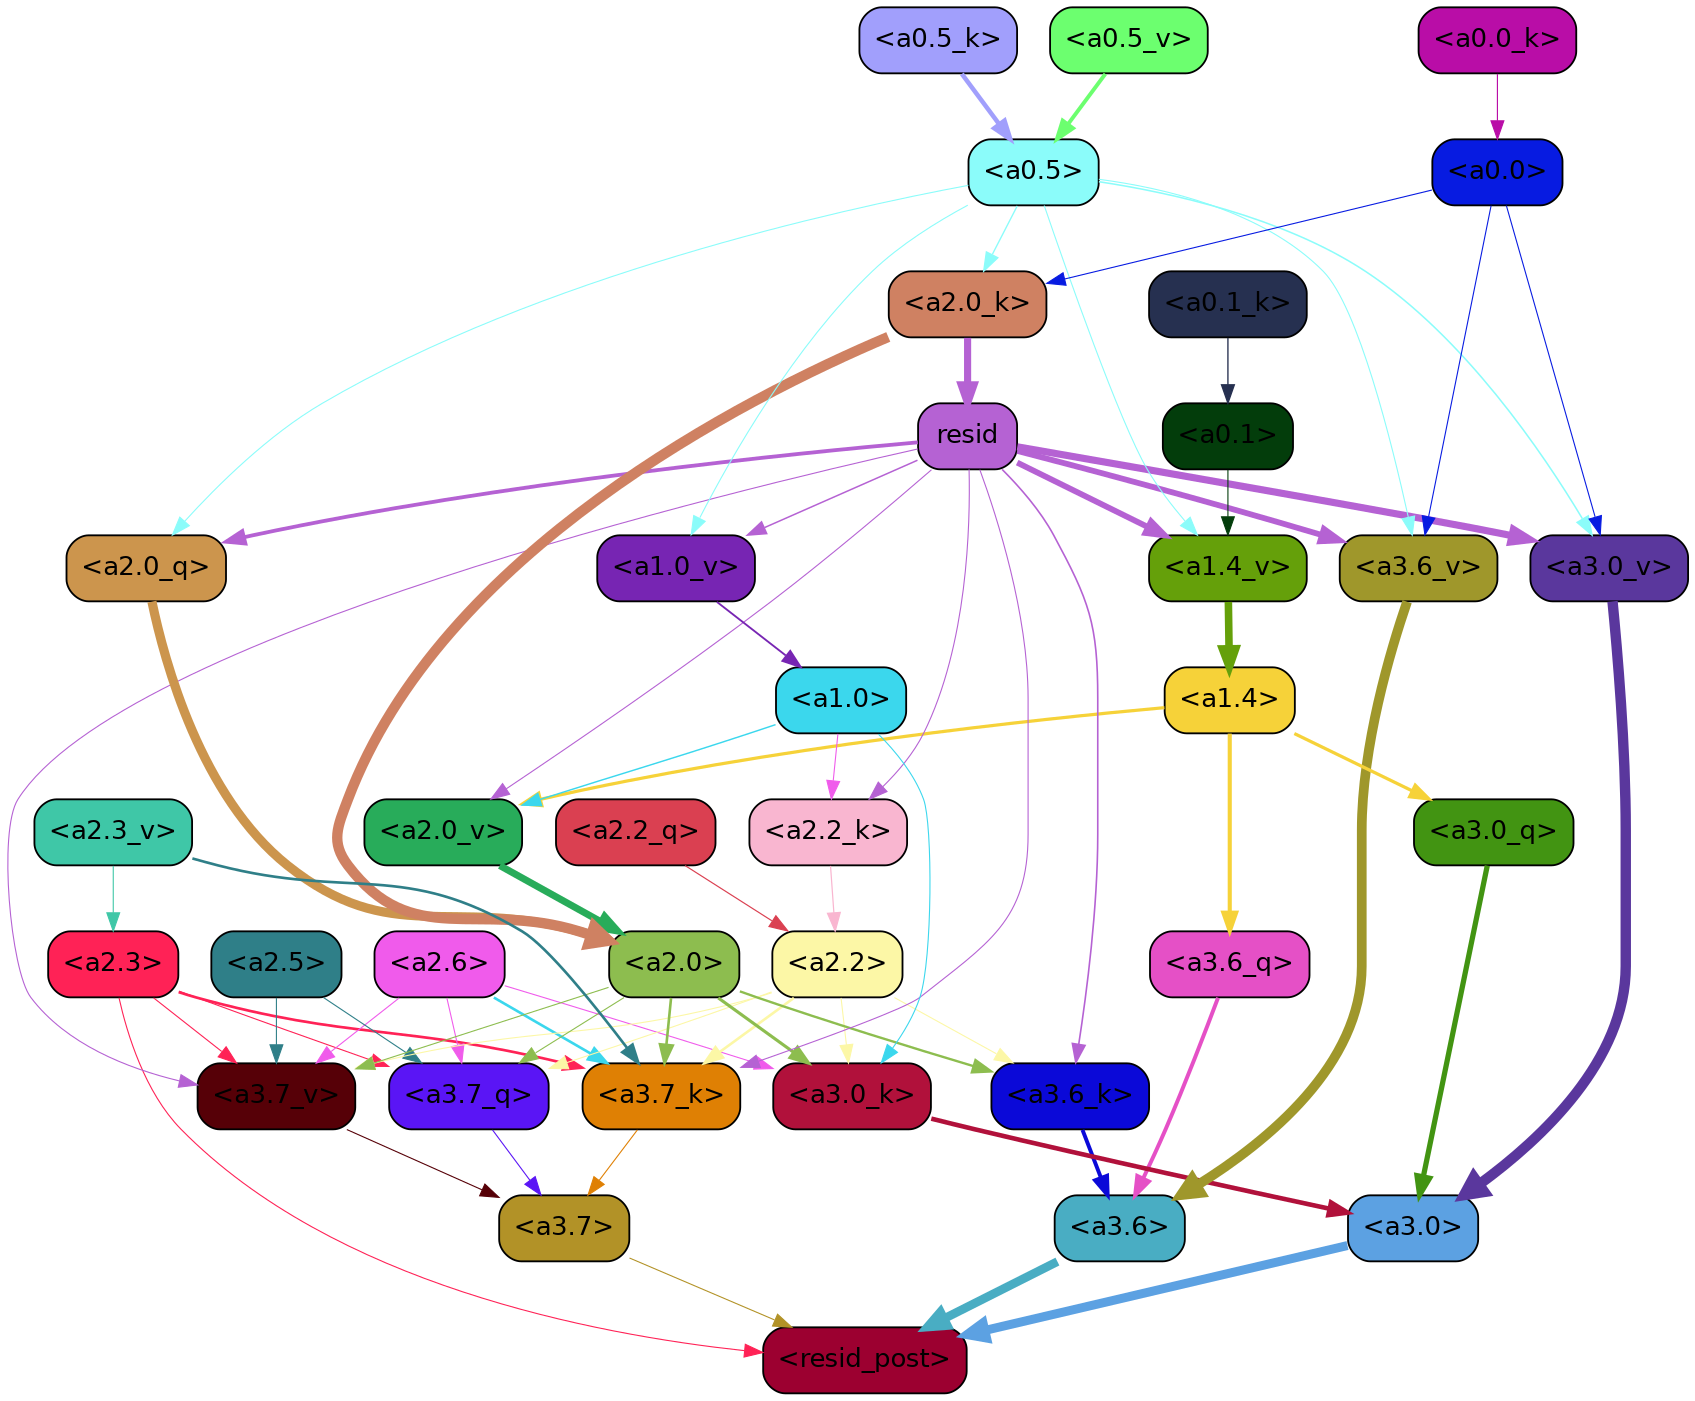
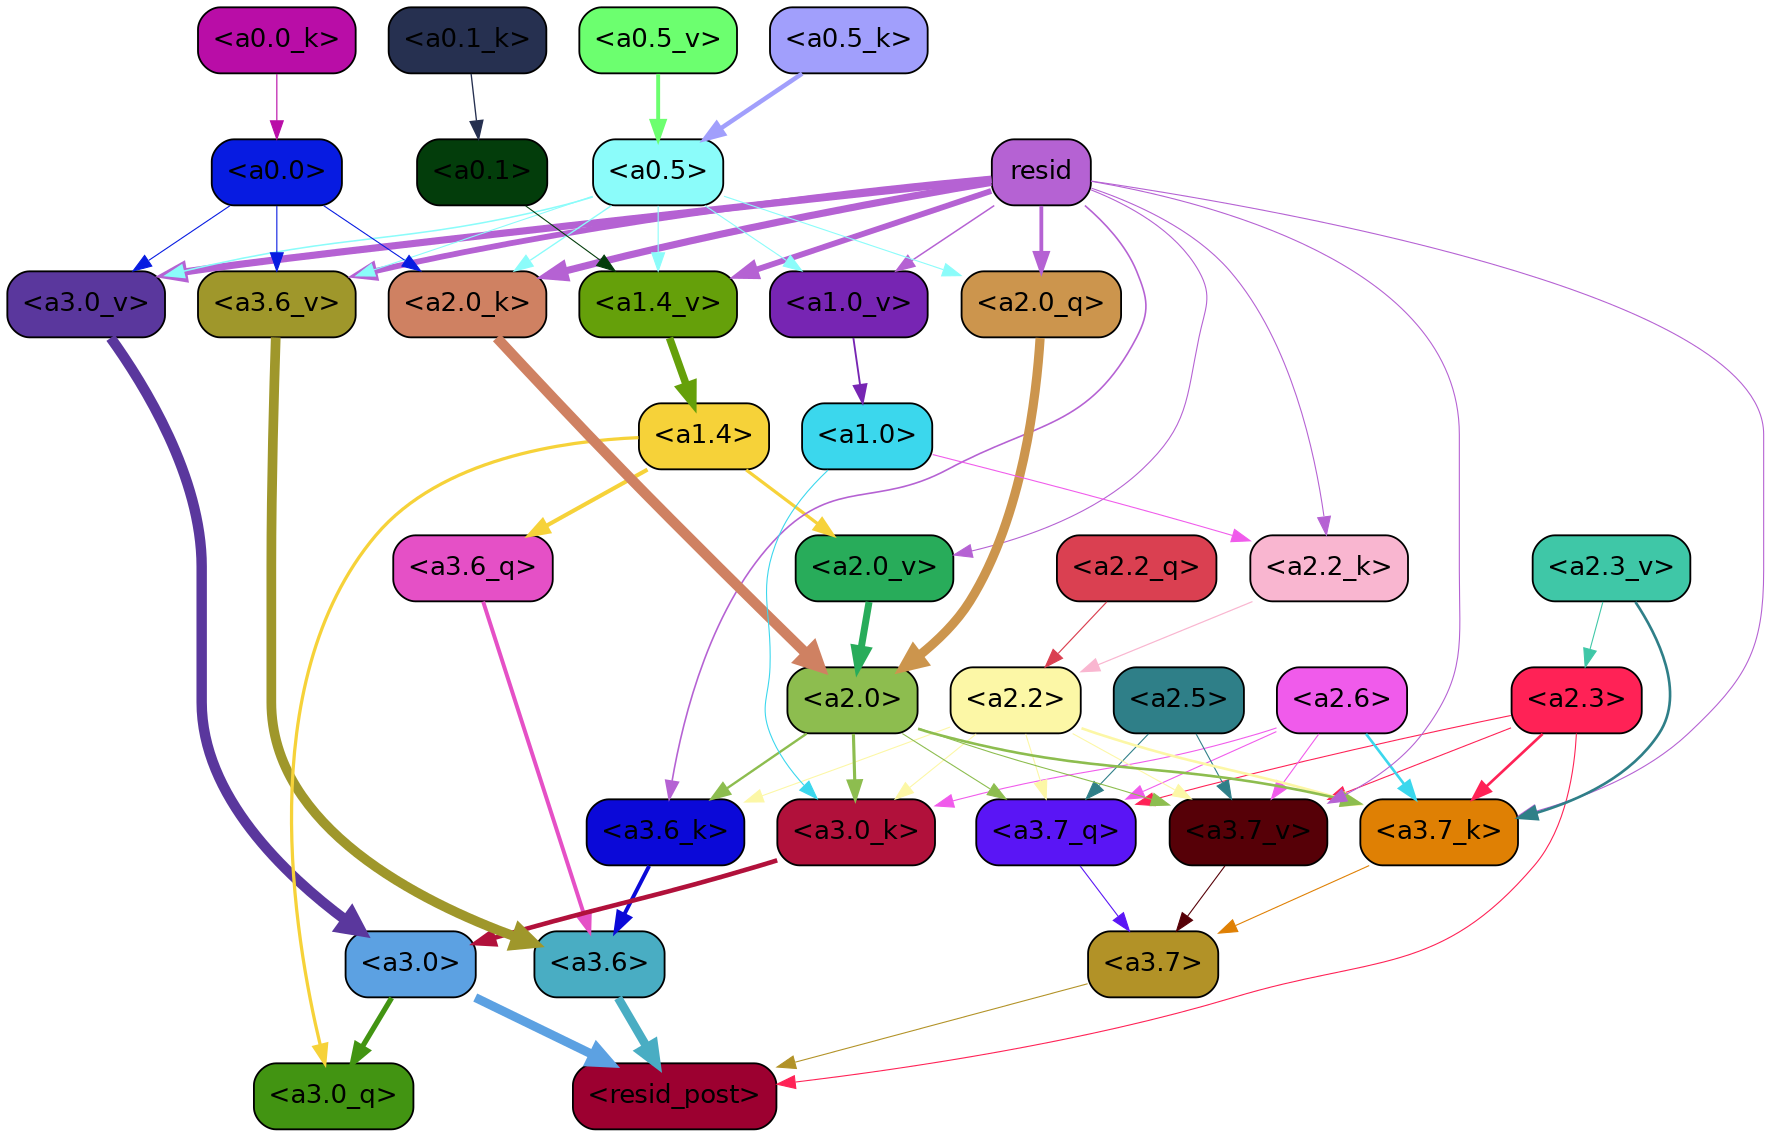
edge "<a2.0_k>" -> "resid": reversed
edge "<a1.0>" -> "<a2.0_v>": removed
edge "<a3.0_q>" -> "<a3.0>": reversed
